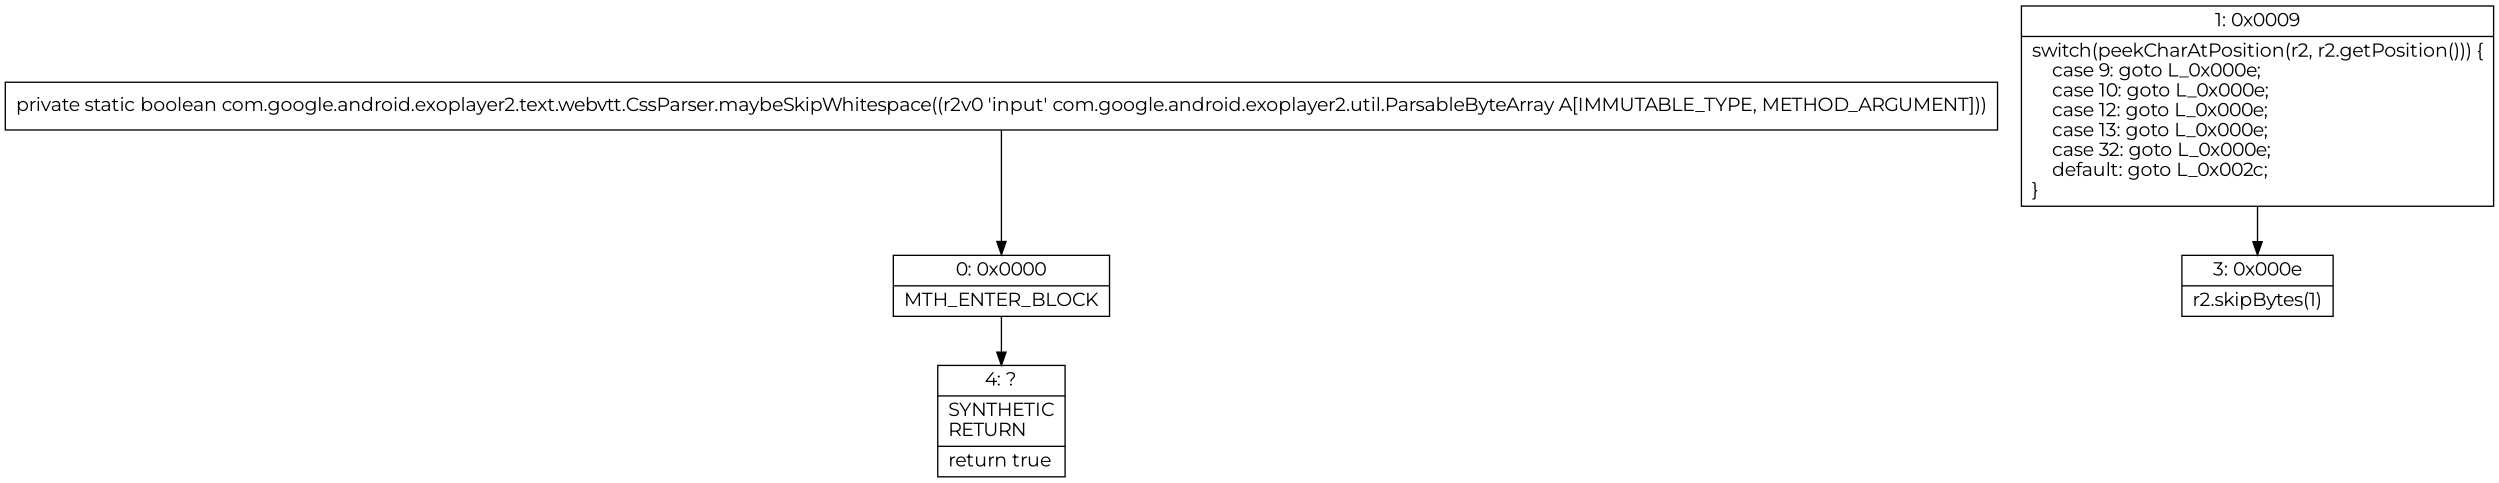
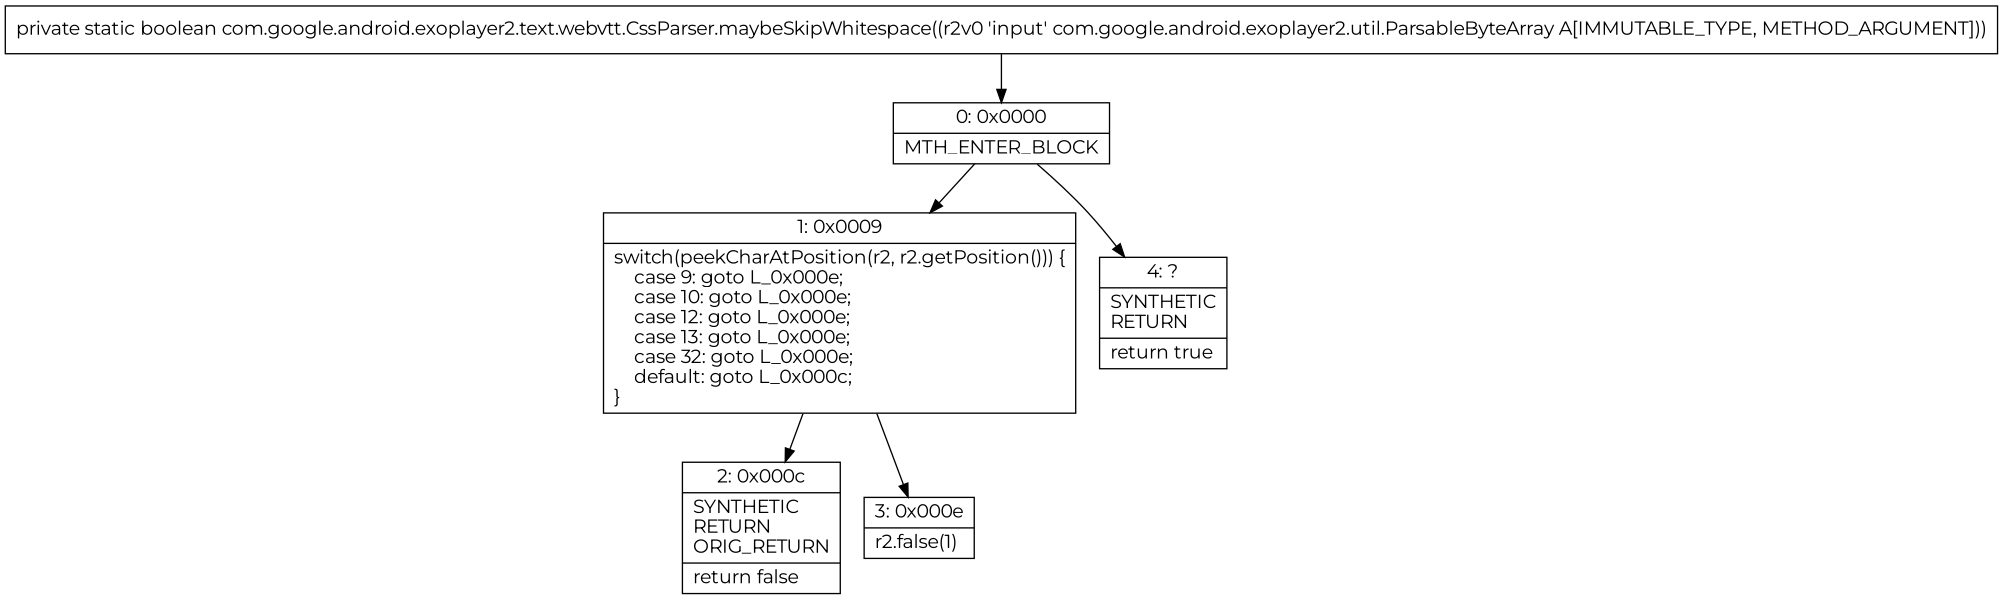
node "1: 0x0009": text "default: goto L_0x002c;" -> "default: goto L_0x000c;"
edge "0: 0x0000" -> "1: 0x0009": added
node "3: 0x000e": text "r2.skipBytes(1)" -> "r2.false(1)"
node "2: 0x000c": added
